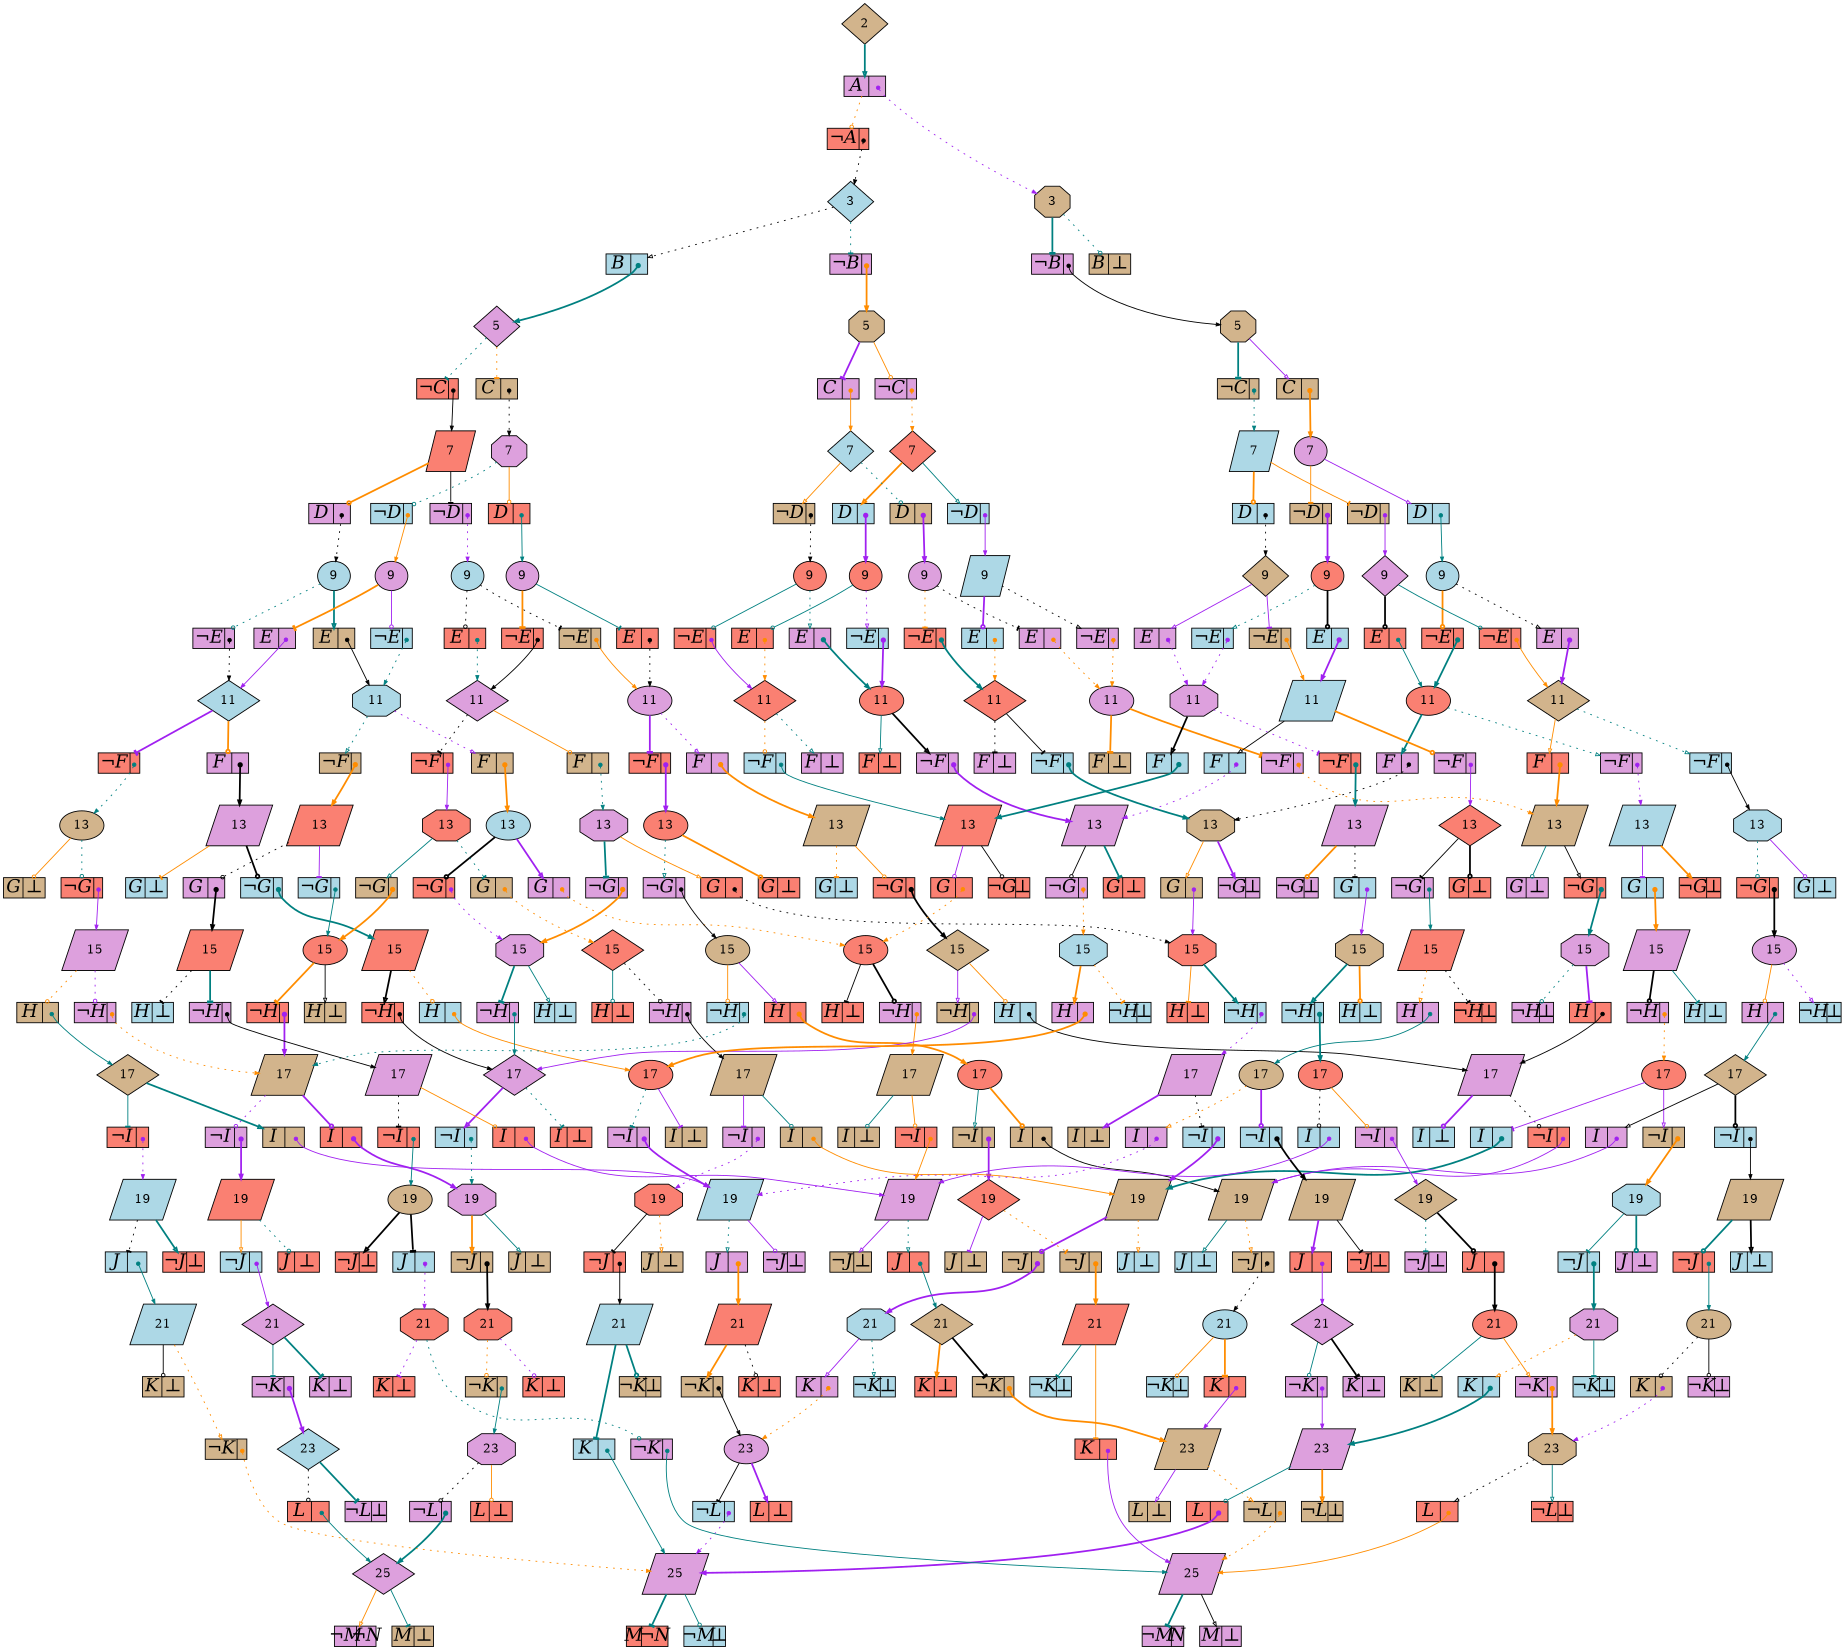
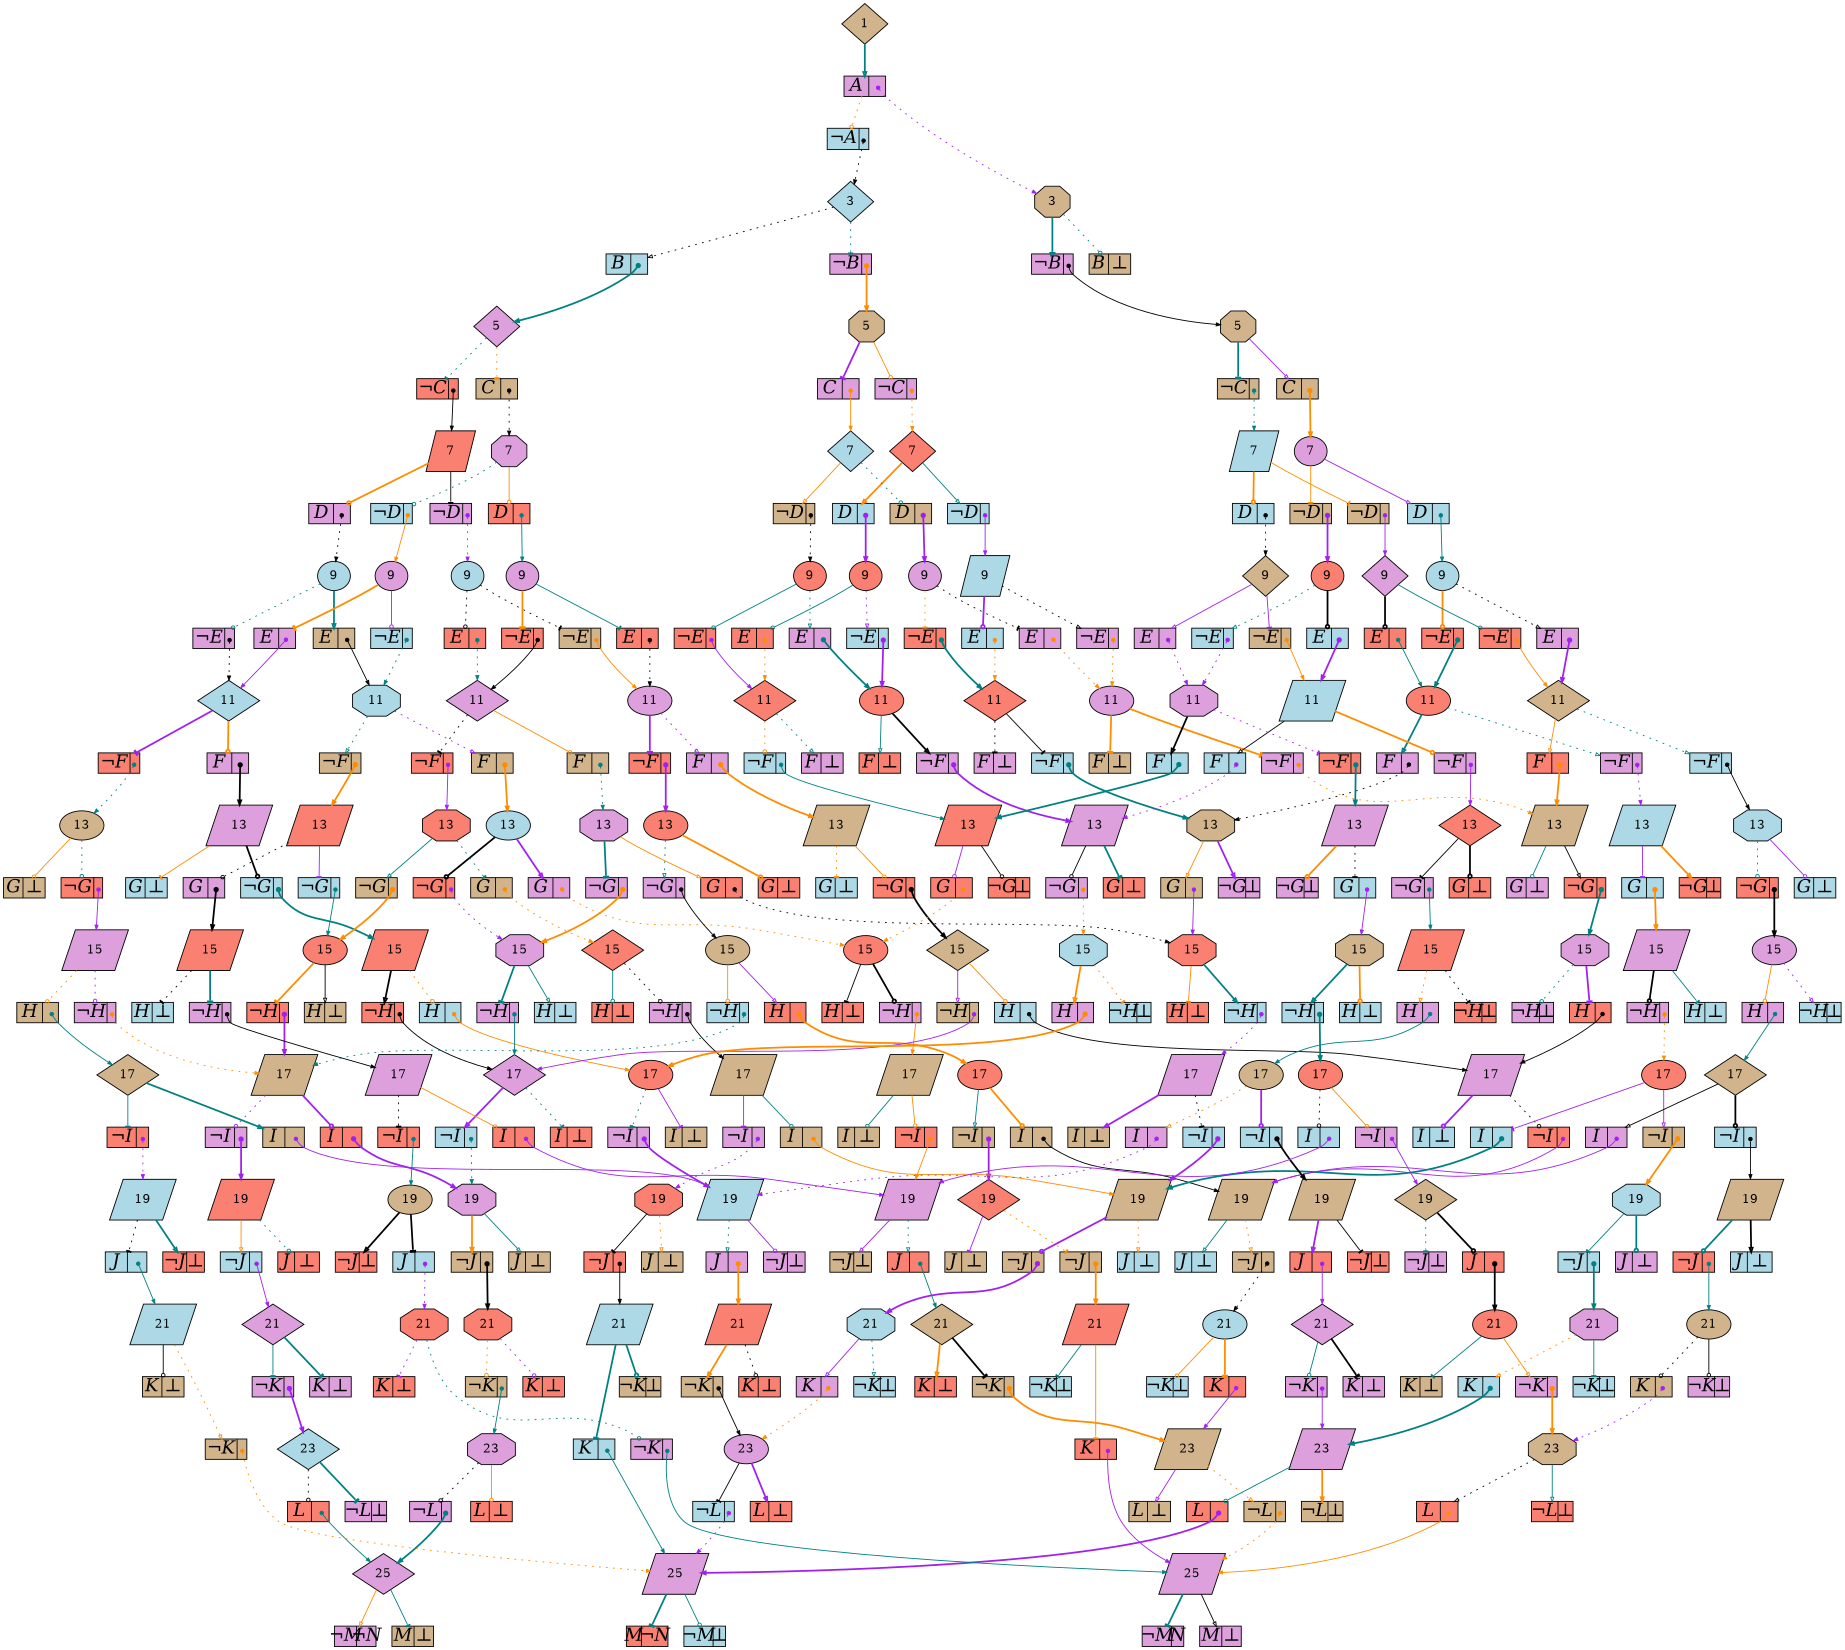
node "2": label "2" -> "1"
node "¬A": fillcolor salmon -> lightblue
